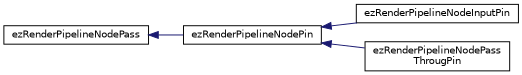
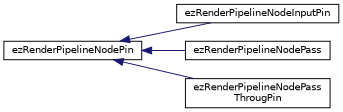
edge "ezRenderPipelineNodePin" -> "ezRenderPipelineNodePass": reversed
